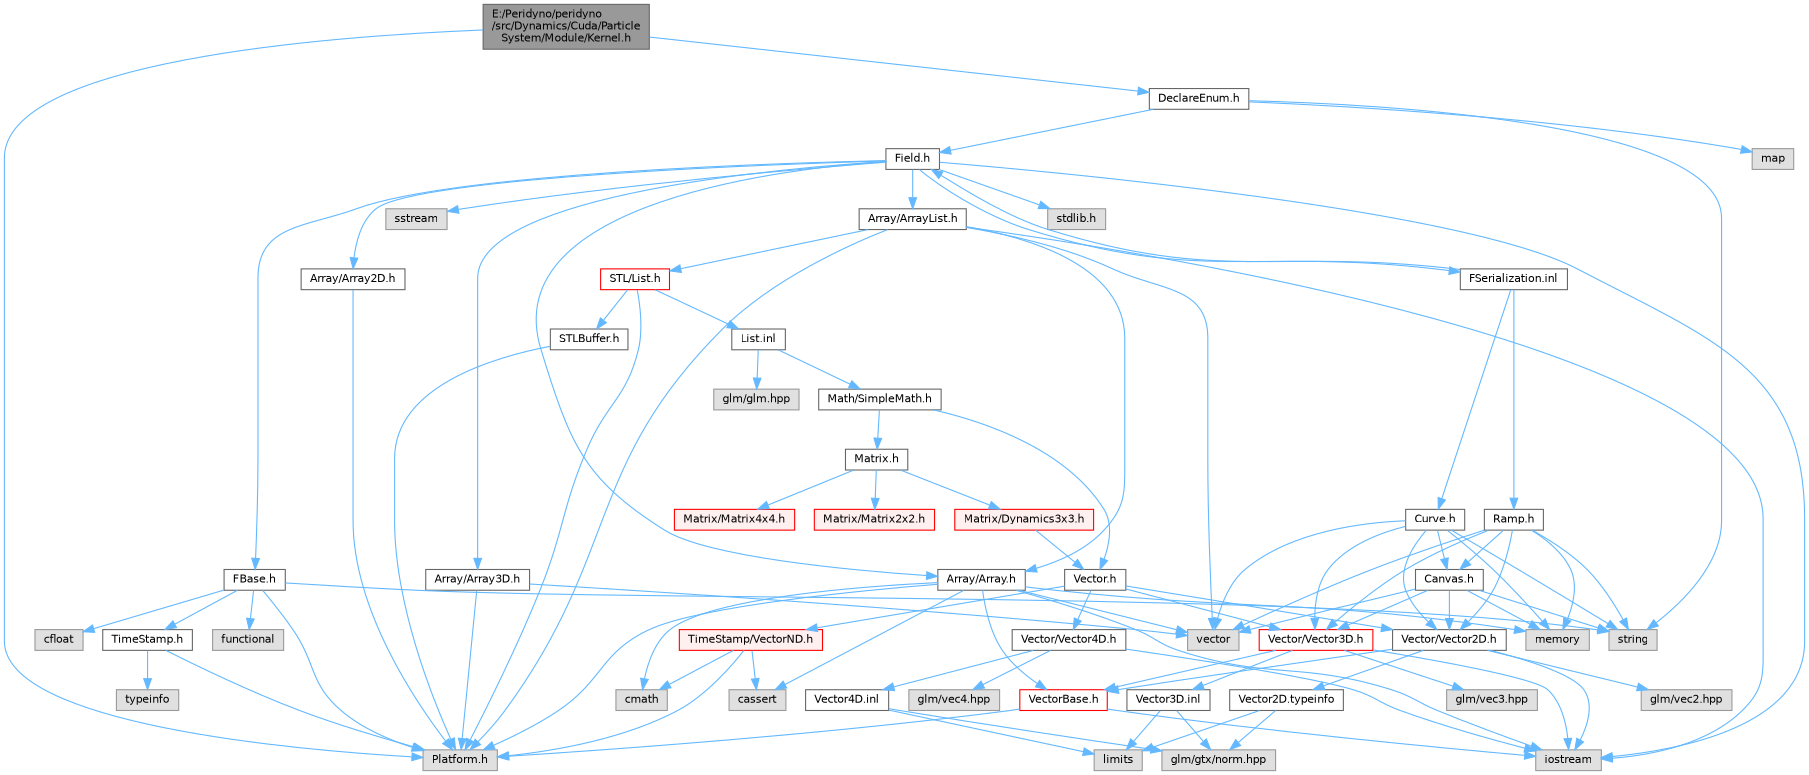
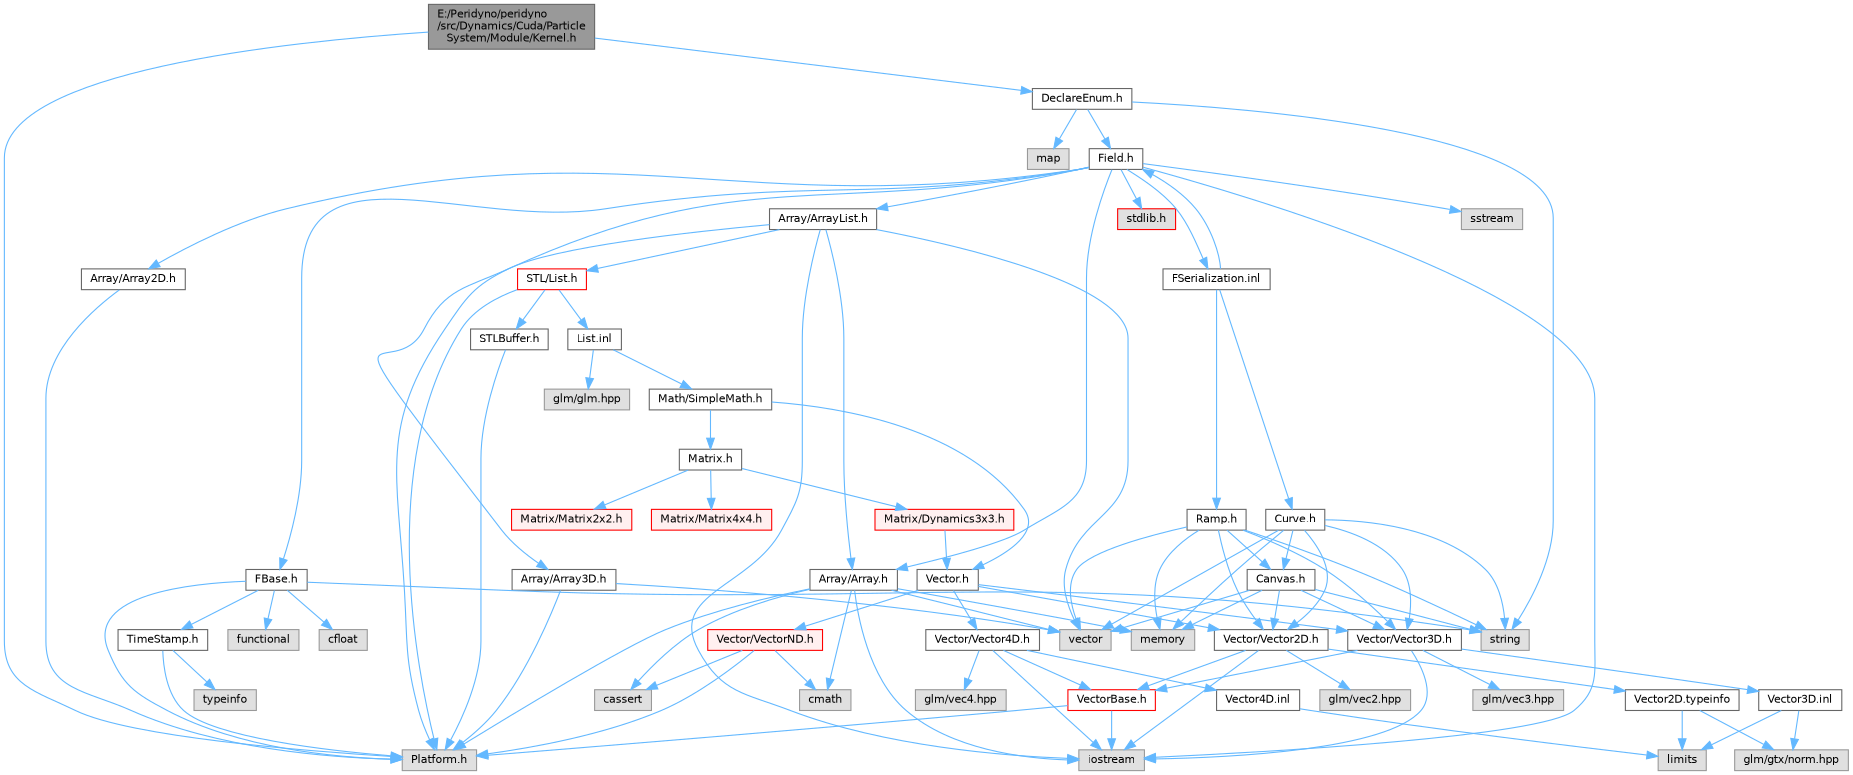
node "stdlib.h": color grey60 -> red
node "TimeStamp/VectorND.h": label "TimeStamp/VectorND.h" -> "Vector/VectorND.h"
node "Vector/Vector3D.h": color red -> grey40
edge "Array/Array.h" -> "VectorBase.h": now "Vector/Vector4D.h" -> "VectorBase.h"
edge "Vector4D.inl" -> "glm/gtx/norm.hpp": removed
